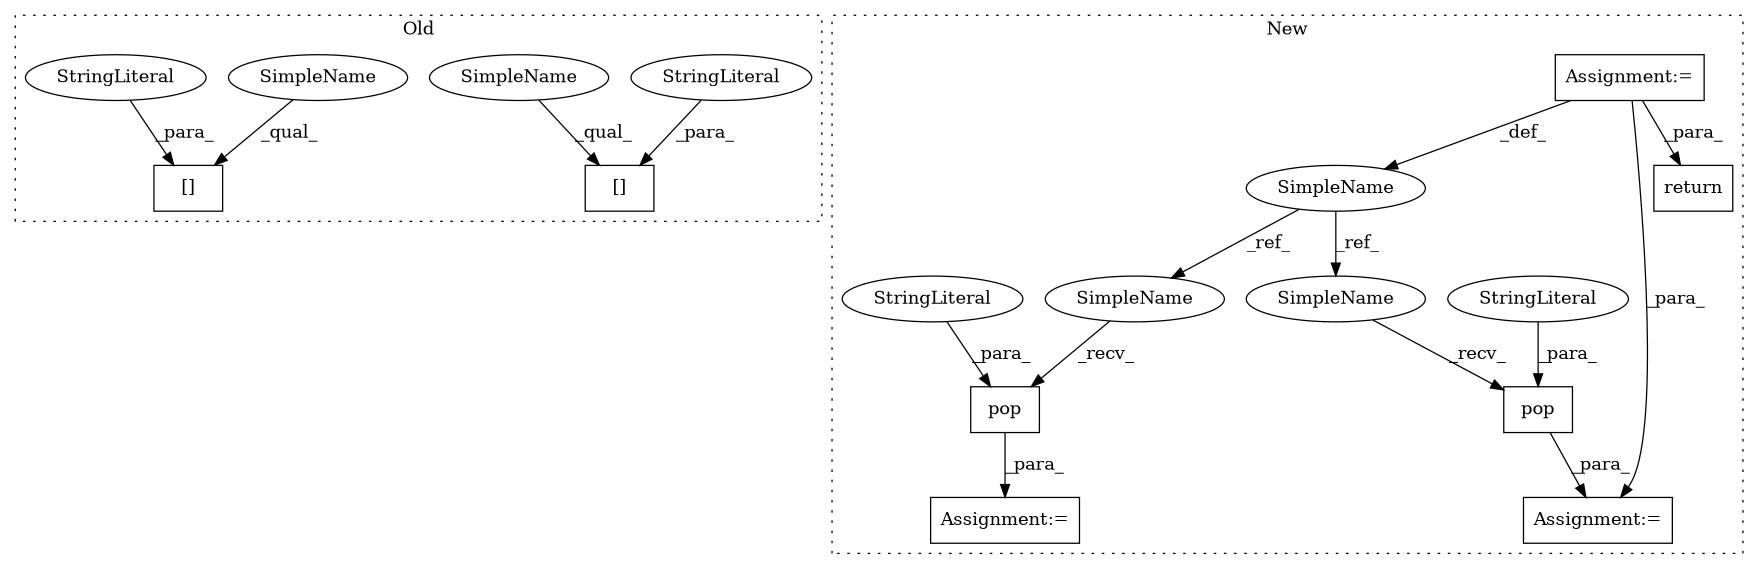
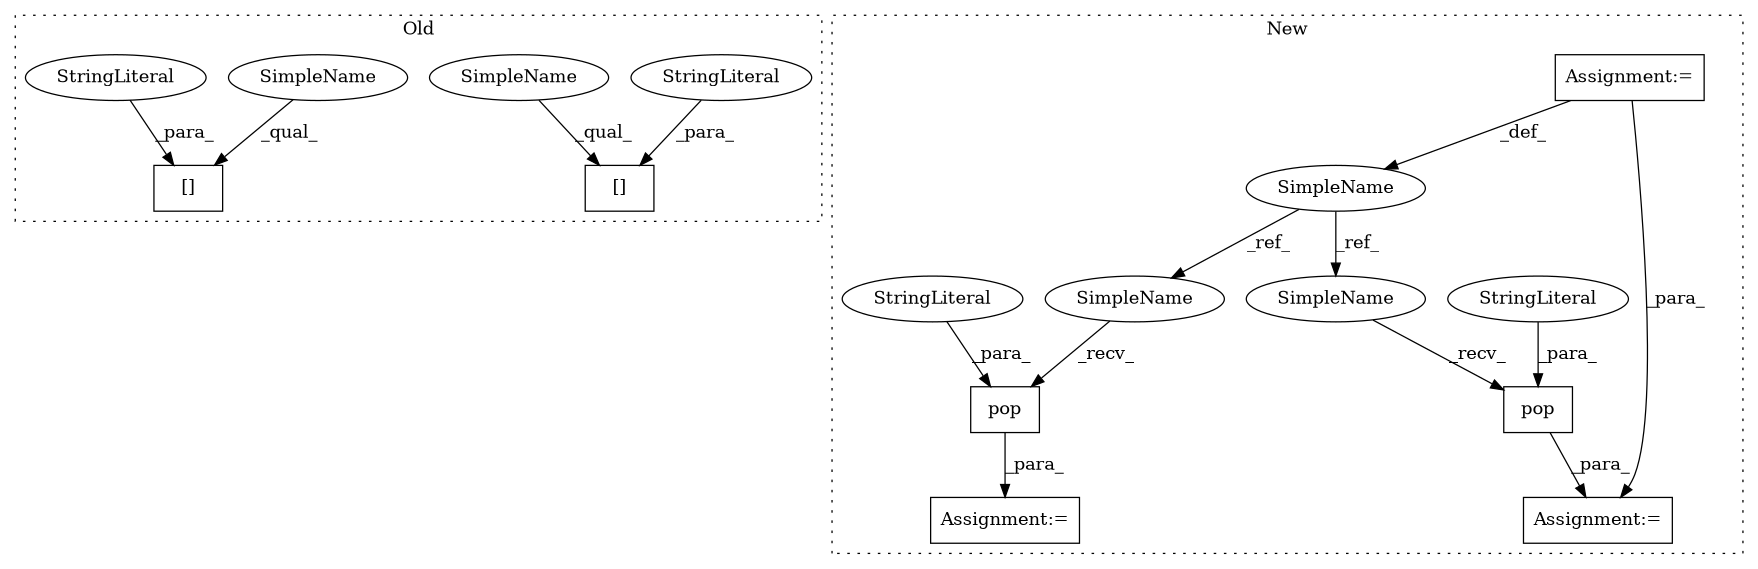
node "return": removed
